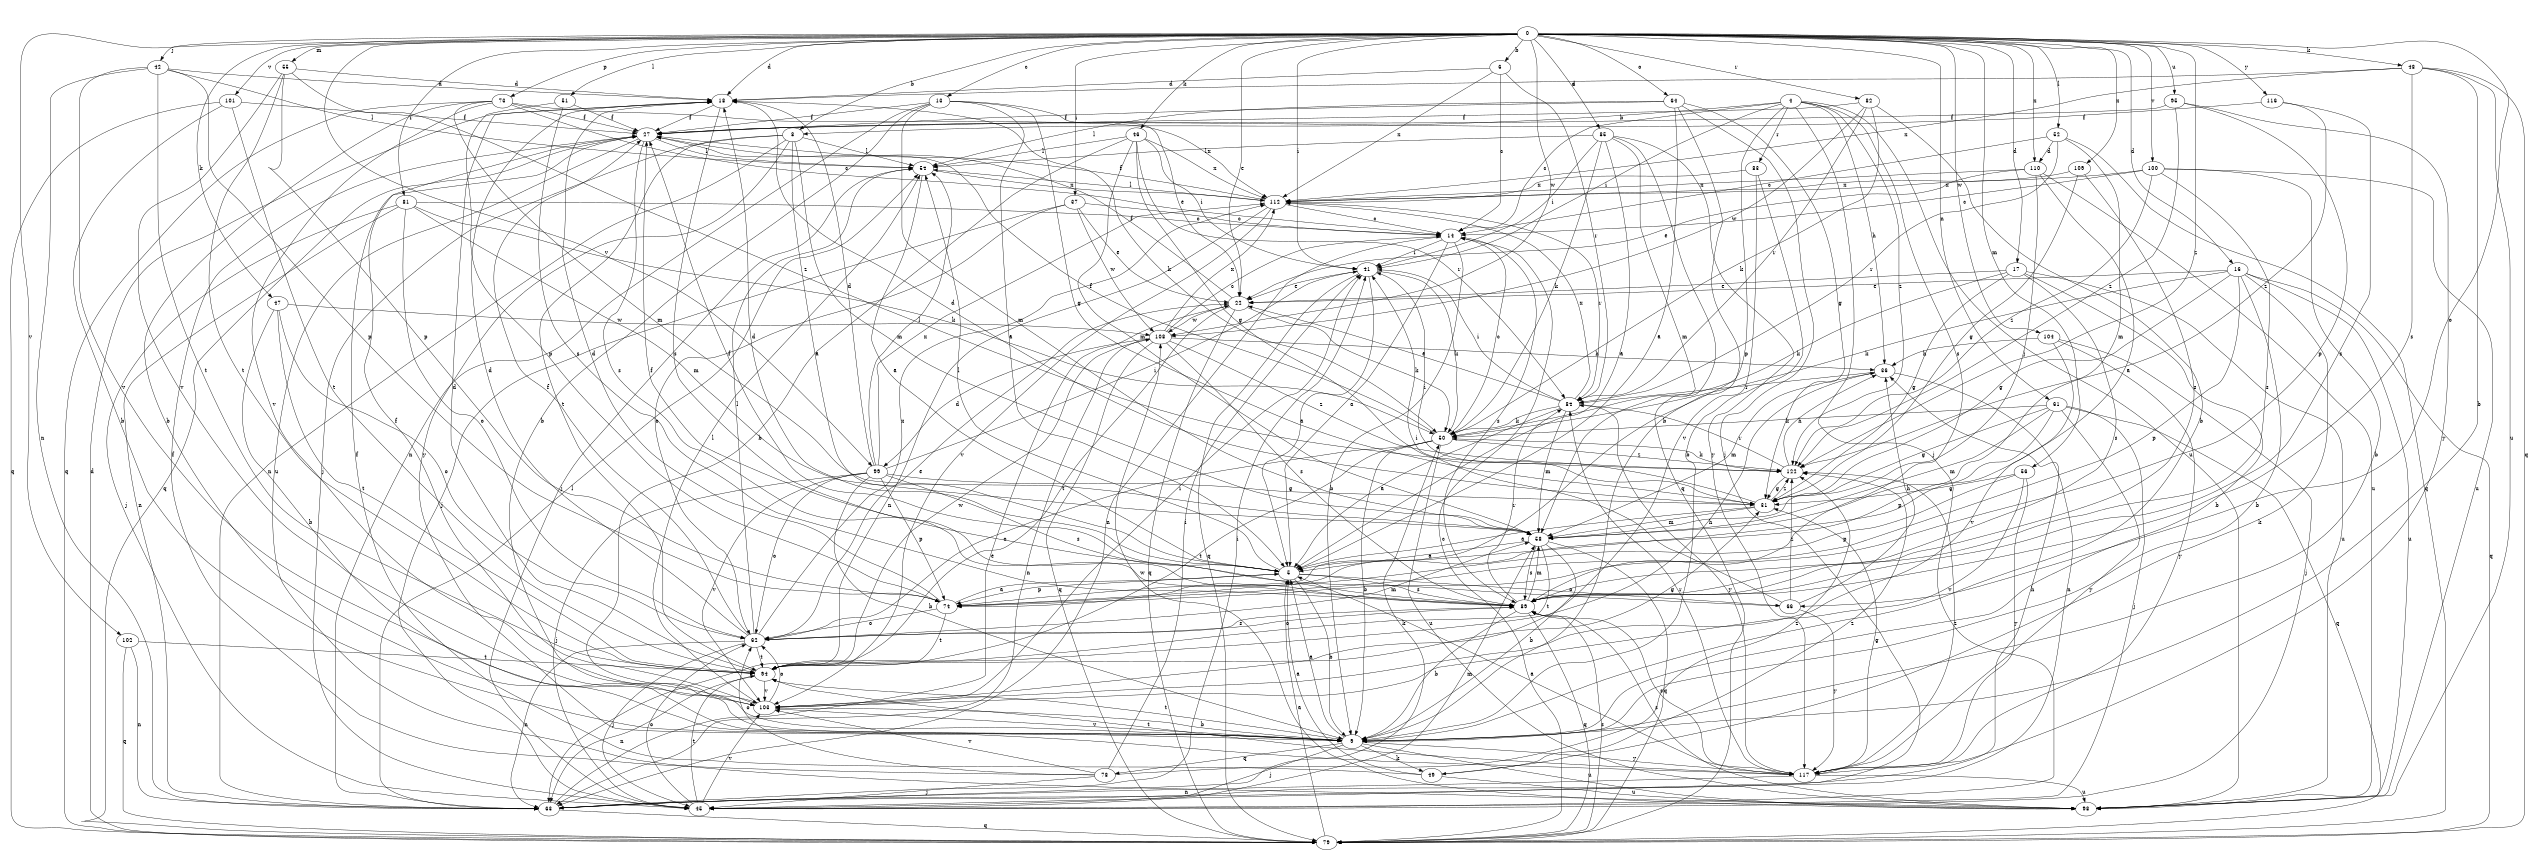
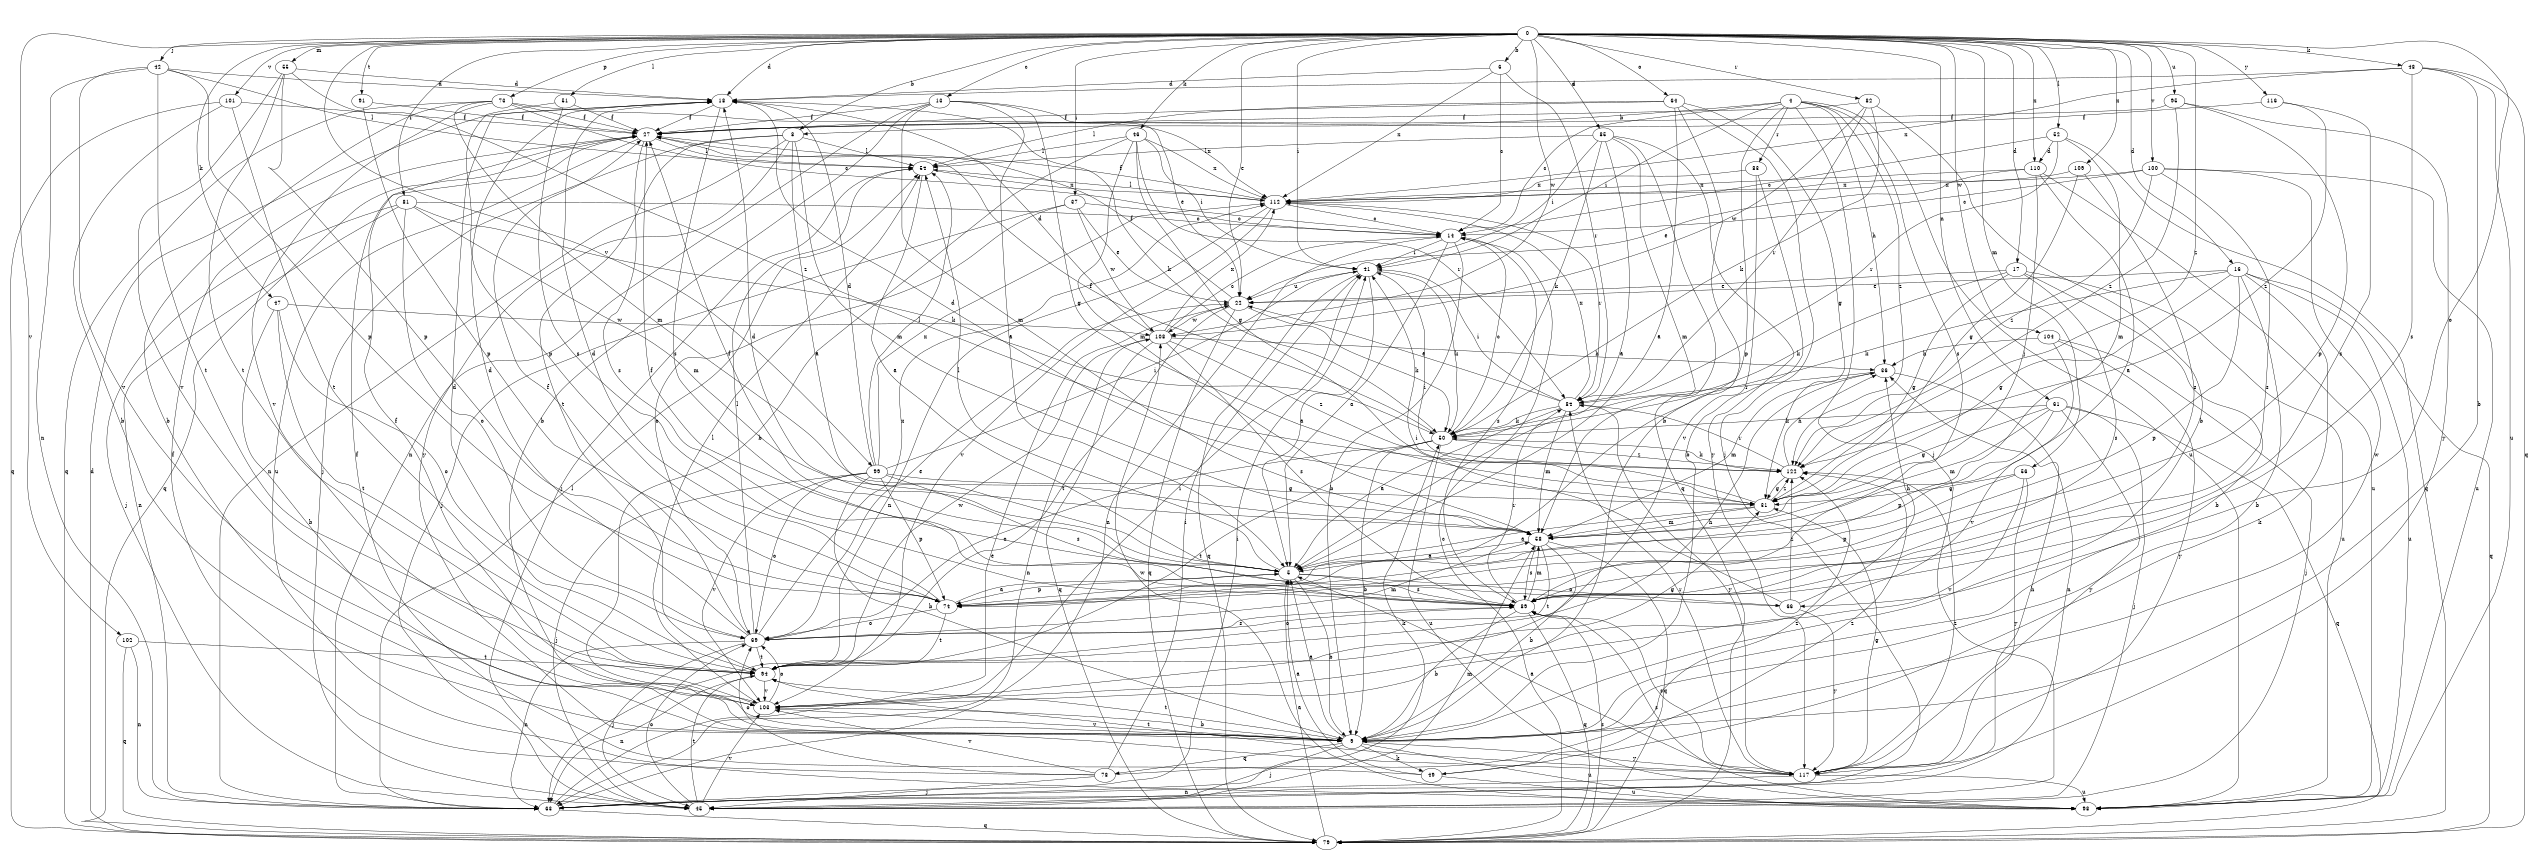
node "91": added
edge "41" -> "22": label "e" -> "u"
edge "108" -> "99": now "108" -> "18"
edge "100" -> "9": label "b" -> "w"
node "62": label "62" -> "69"
